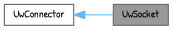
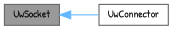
edge "UwSocket" -> "UwConnector": reversed
